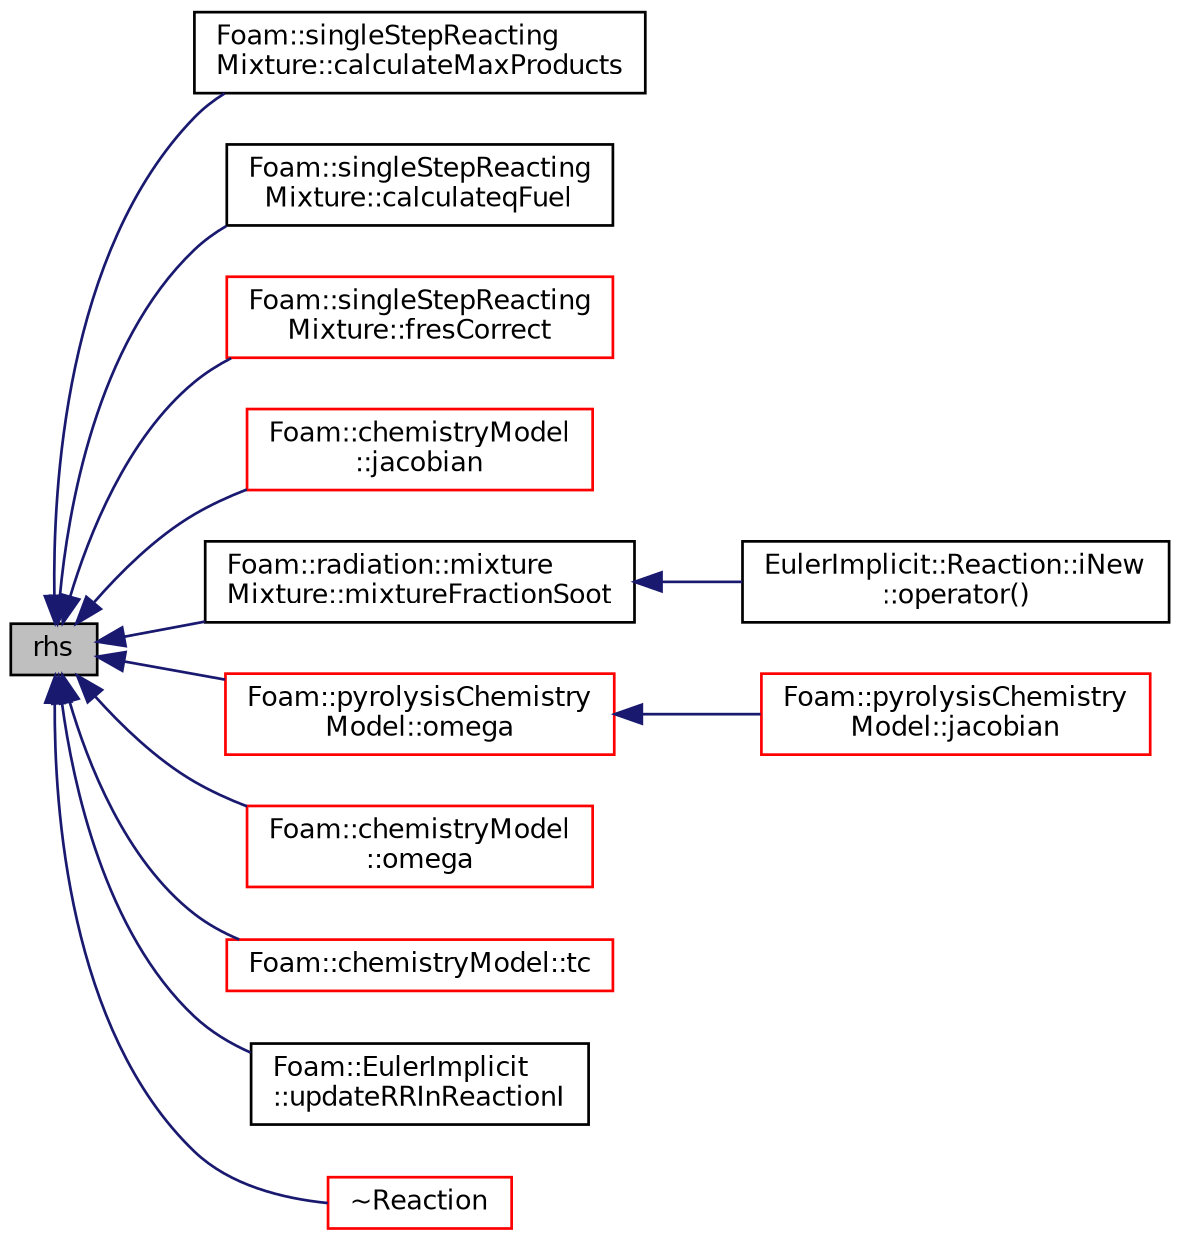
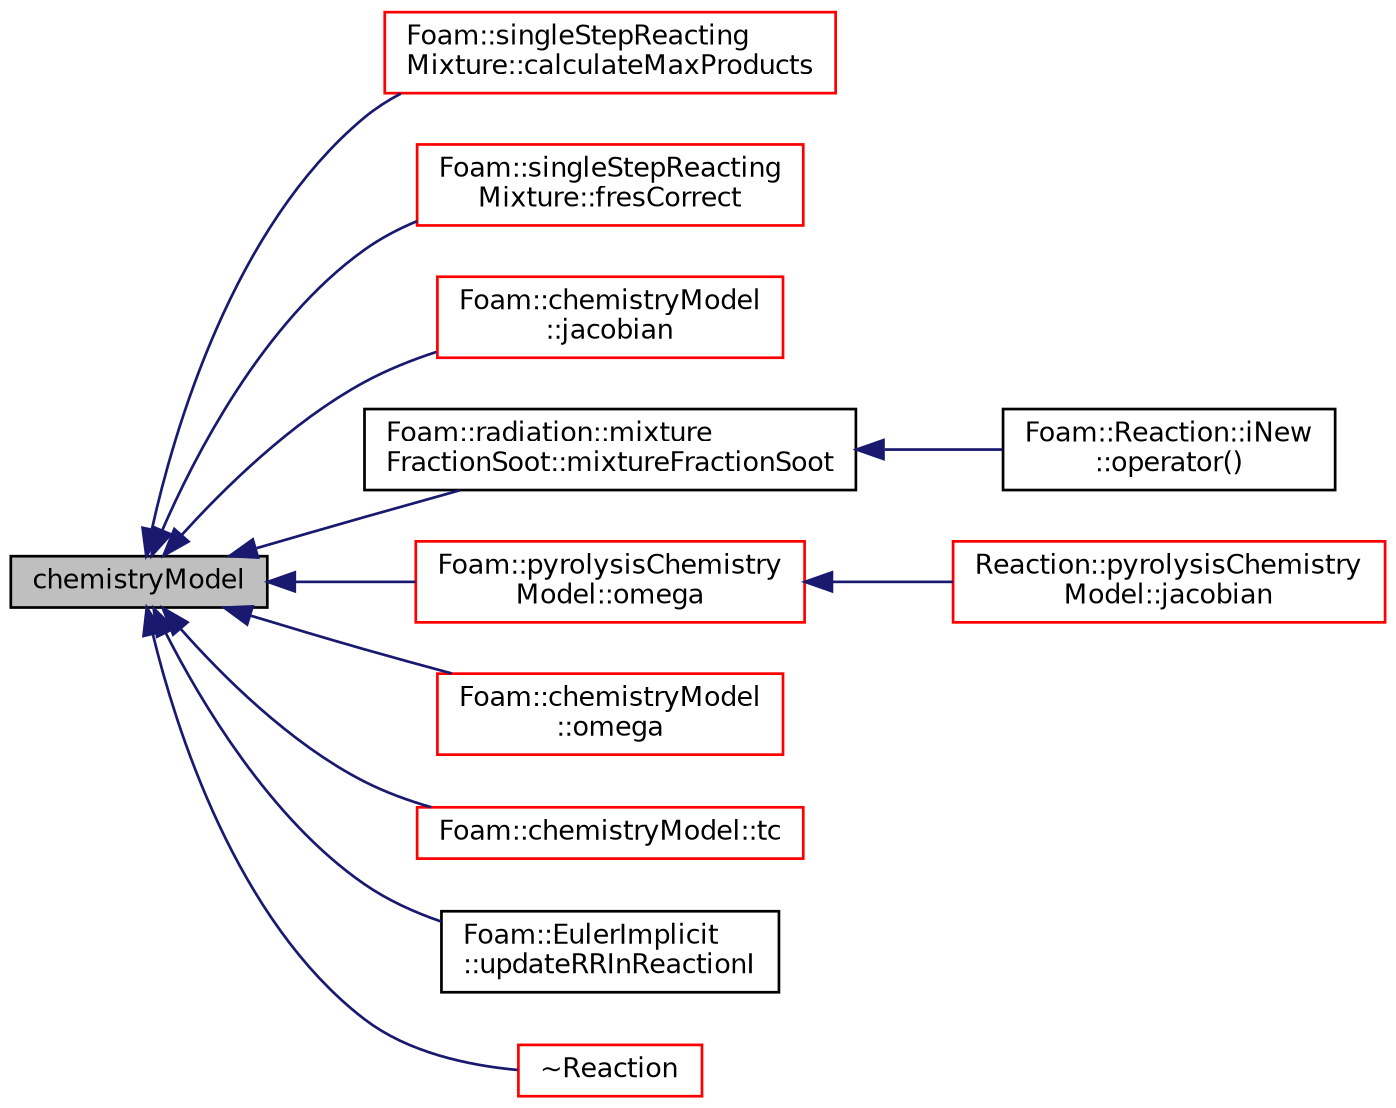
node "Foam::singleStepReacting Mixture::calculateMaxProducts": color black -> red
node "Foam::singleStepReacting Mixture::calculateqFuel": removed
node "Foam::radiation::mixture Mixture::mixtureFractionSoot": label "Foam::radiation::mixture Mixture::mixtureFractionSoot" -> "Foam::radiation::mixture FractionSoot::mixtureFractionSoot"
node "EulerImplicit::Reaction::iNew ::operator()": label "EulerImplicit::Reaction::iNew ::operator()" -> "Foam::Reaction::iNew ::operator()"
node "rhs": label "rhs" -> "chemistryModel"
node "Foam::pyrolysisChemistry Model::jacobian": label "Foam::pyrolysisChemistry Model::jacobian" -> "Reaction::pyrolysisChemistry Model::jacobian"
